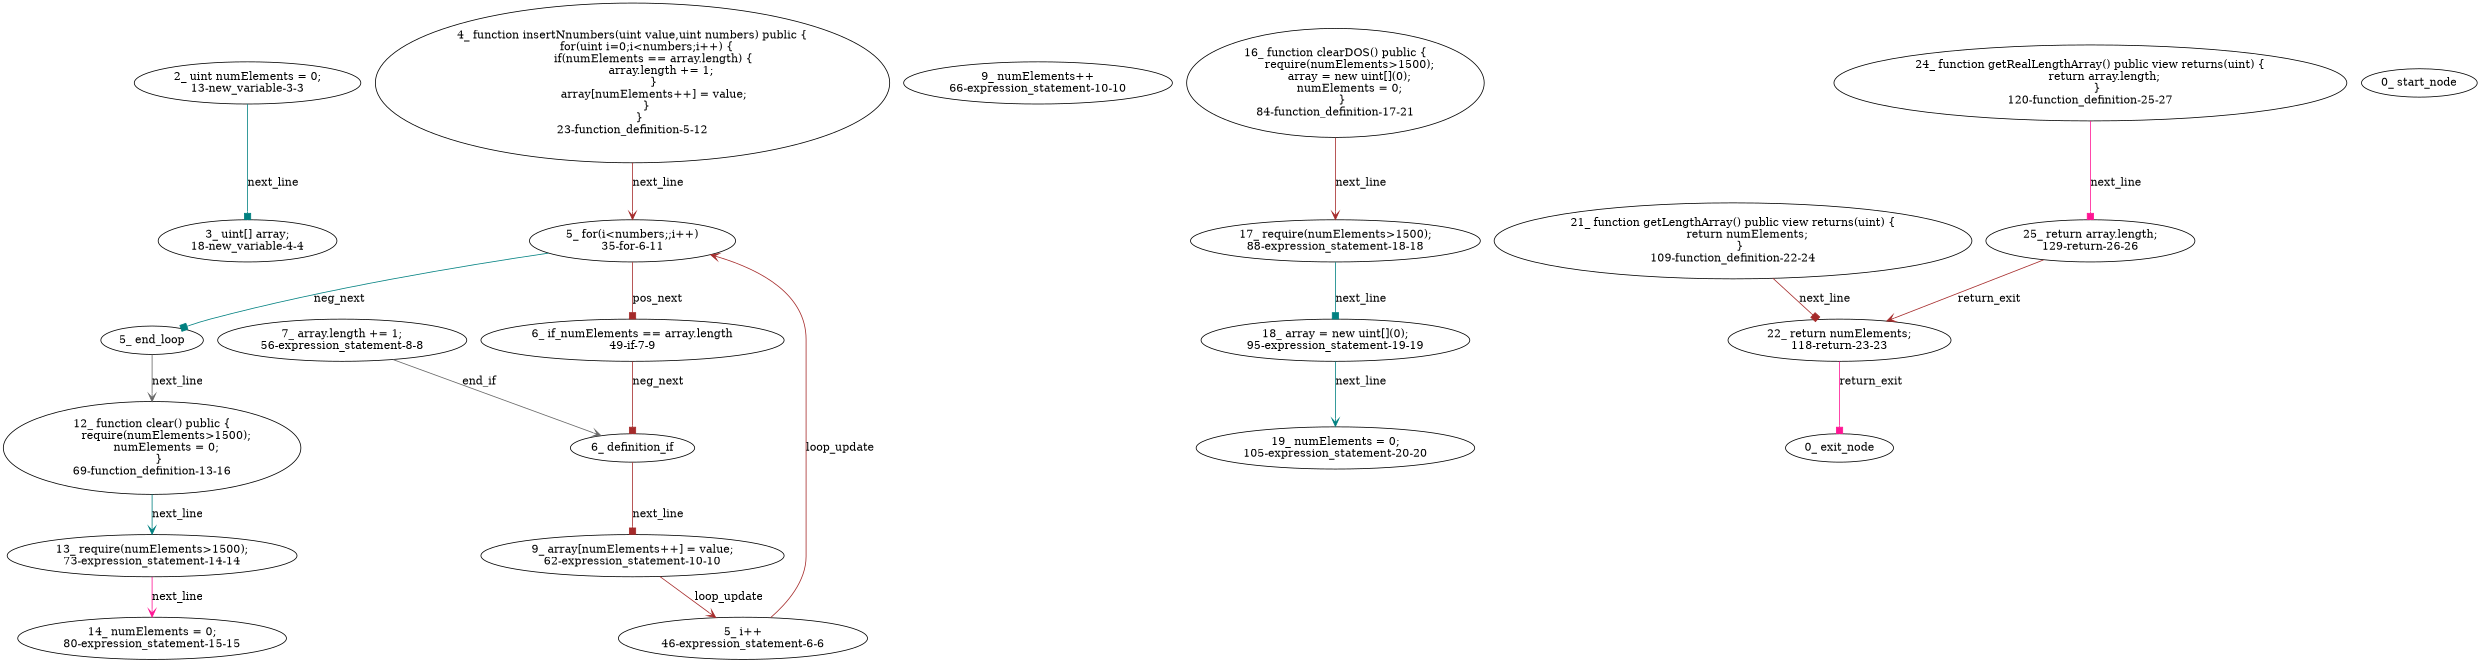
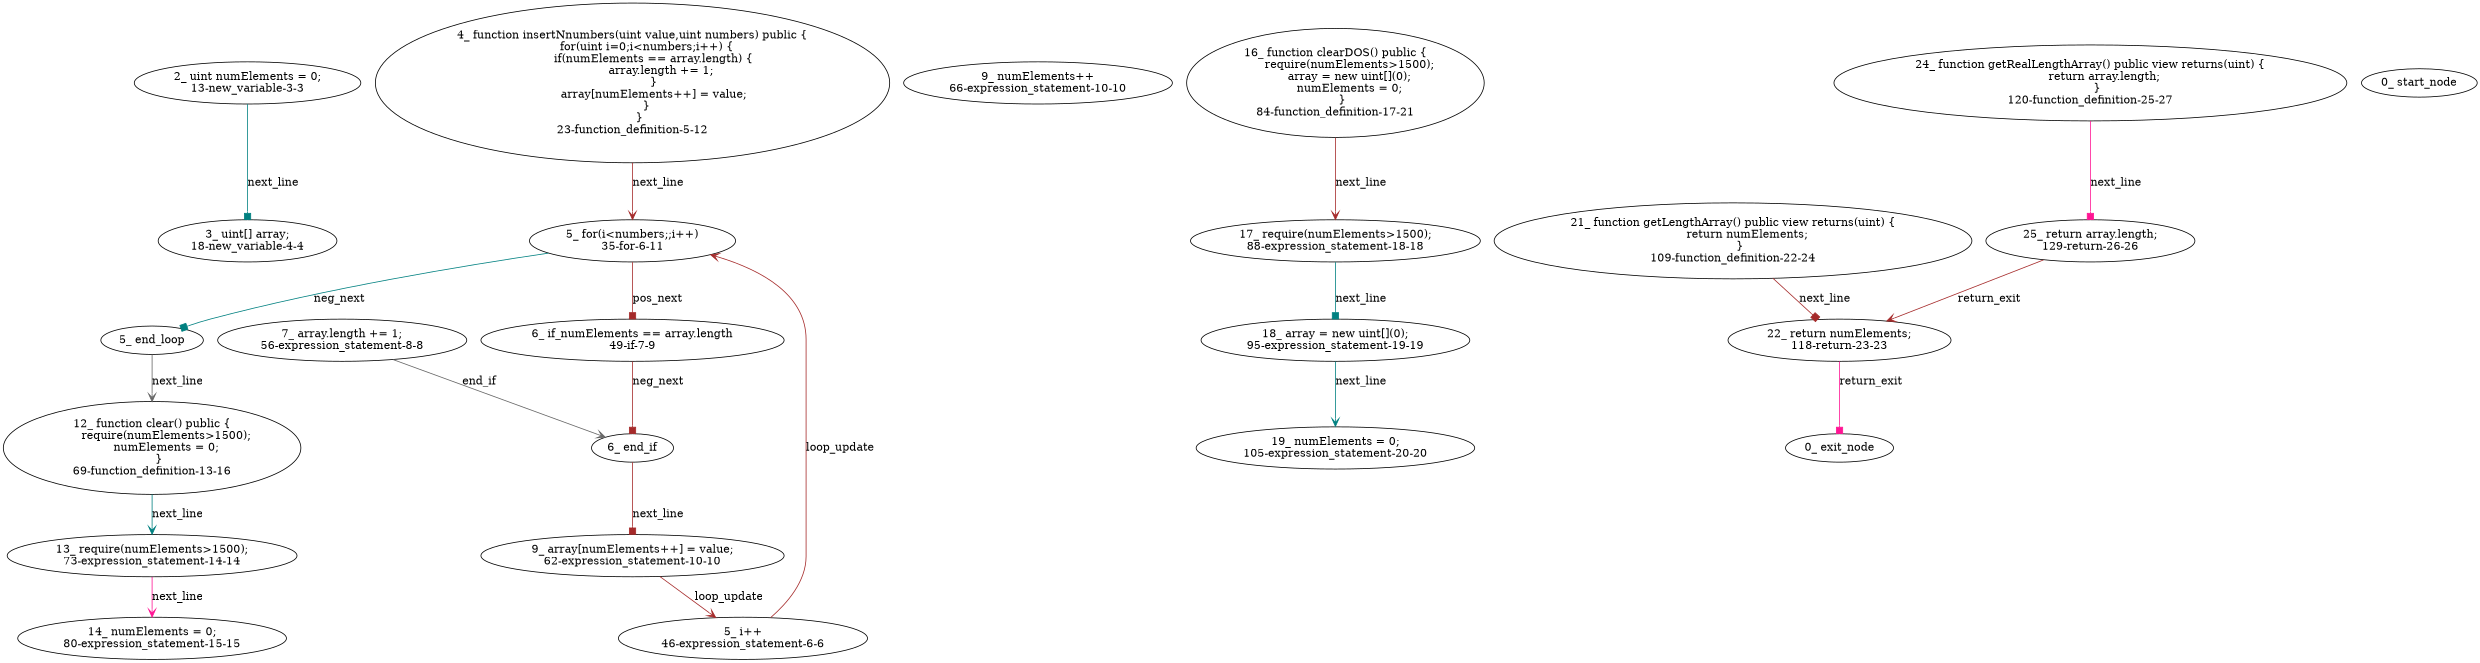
node "6_ definition_if": label "6_ definition_if" -> "6_ end_if"
